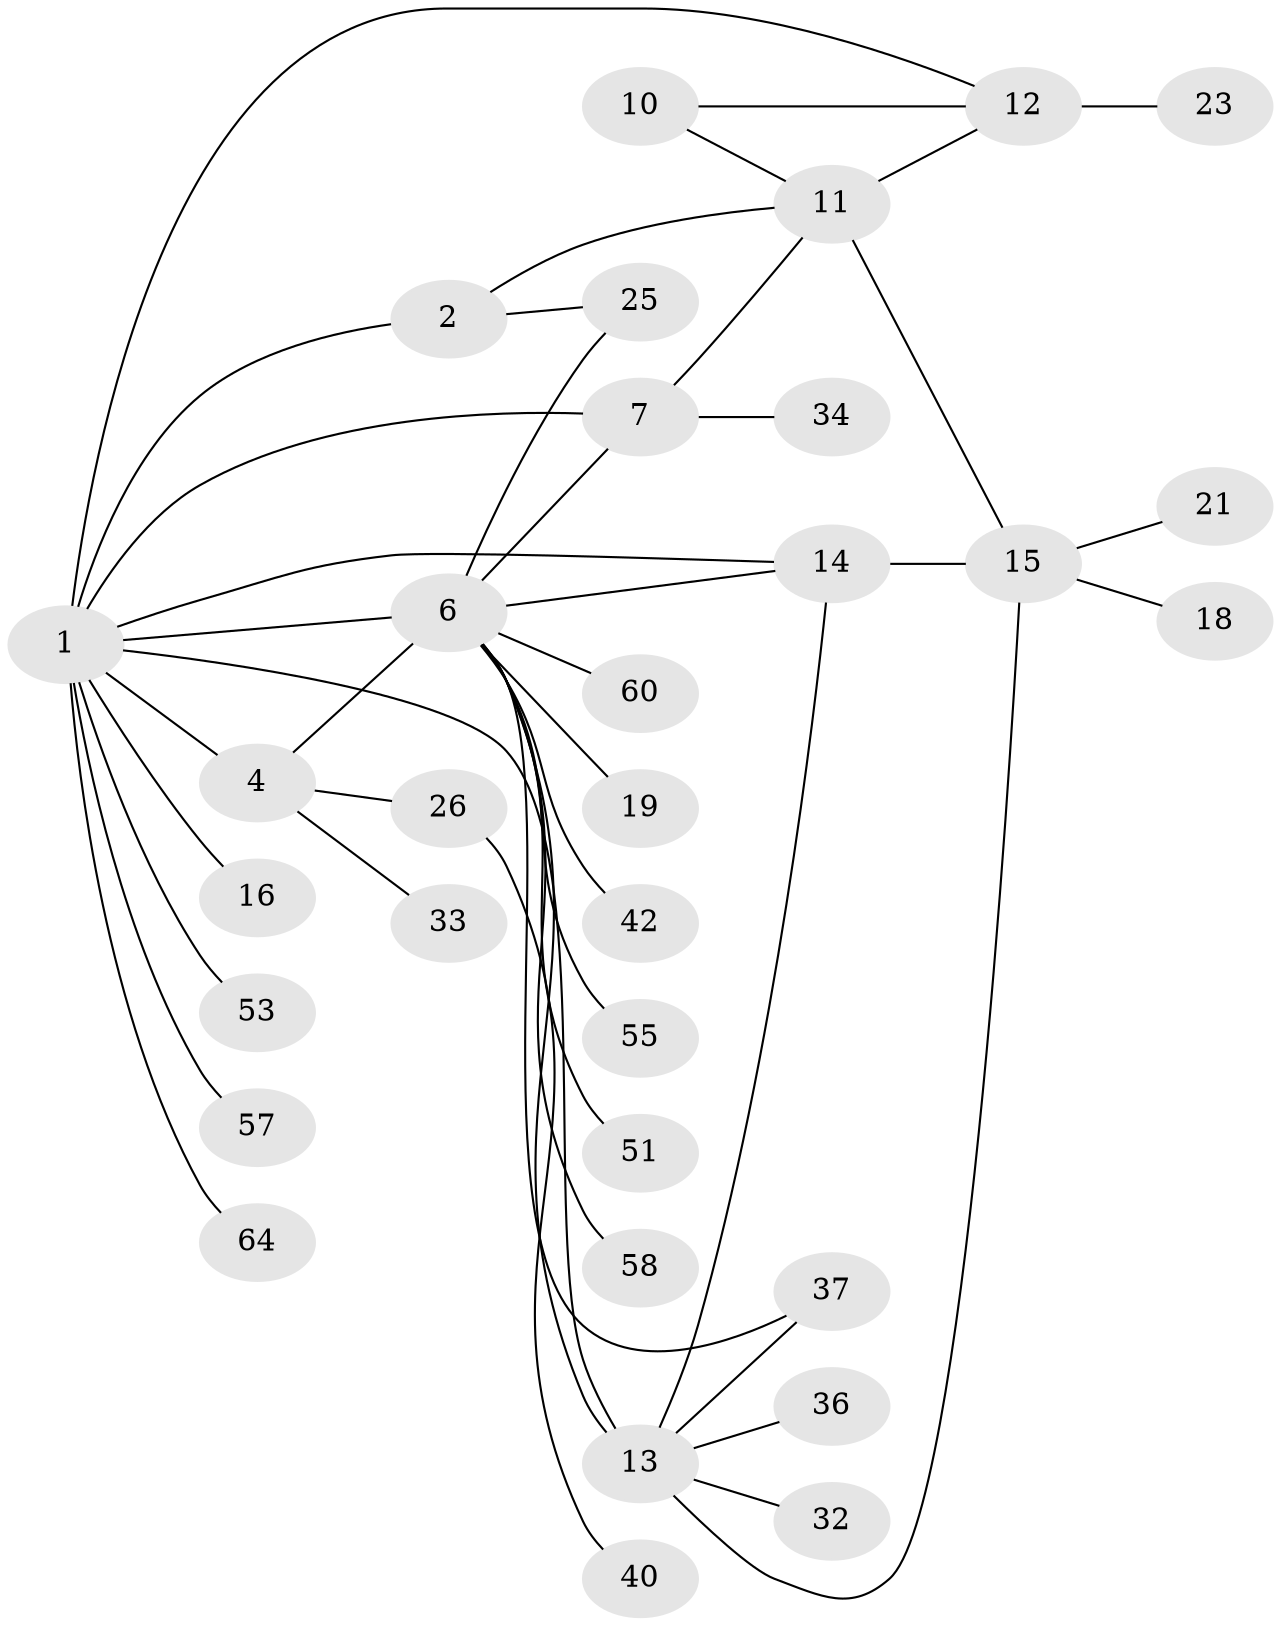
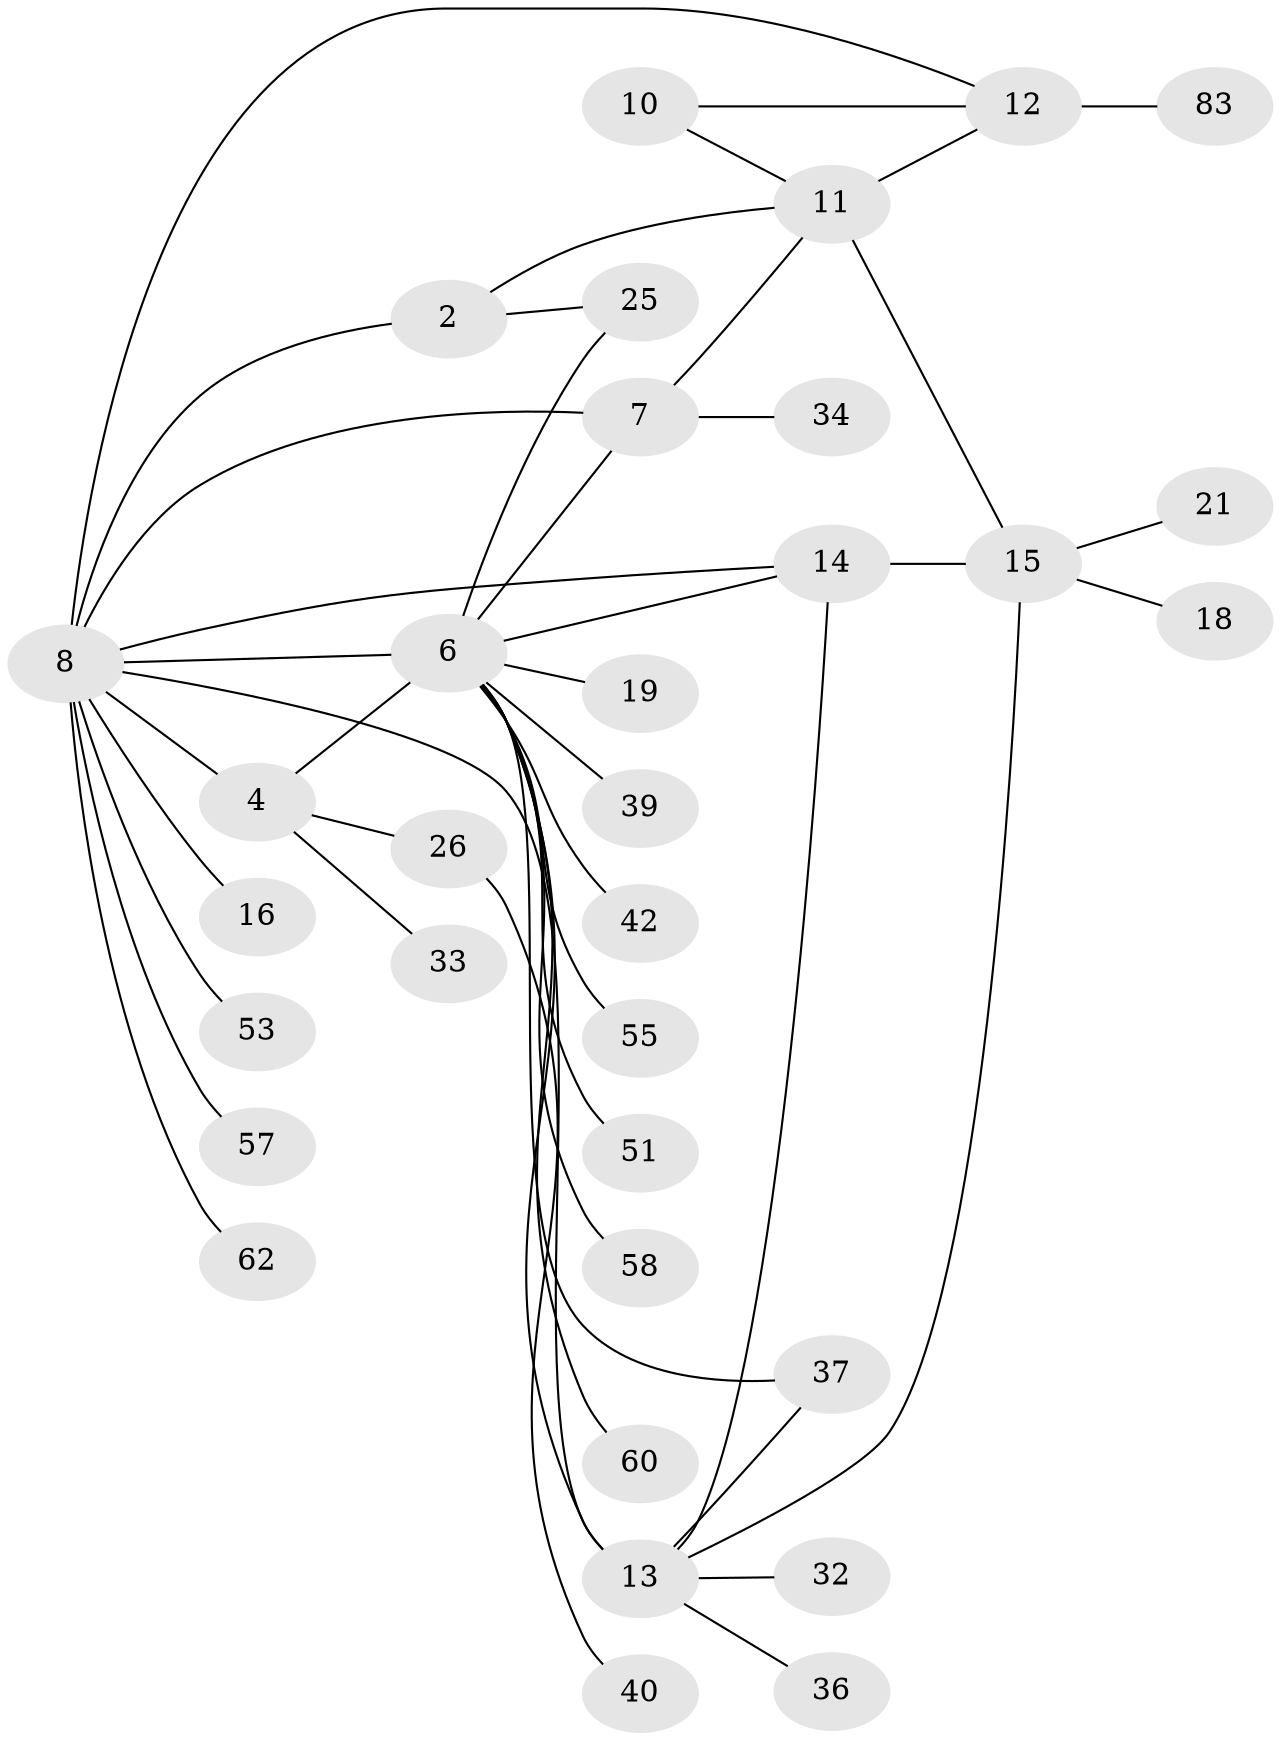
node "23": label "23" -> "83"
node "1": label "1" -> "8"
node "39": added
node "64": label "64" -> "62"
